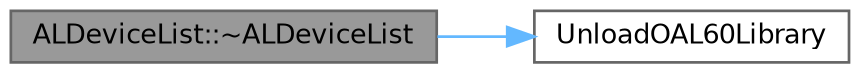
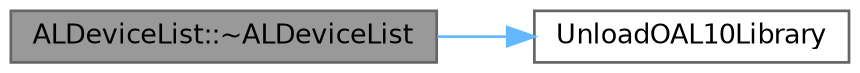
node "UnloadOAL60Library": label "UnloadOAL60Library" -> "UnloadOAL10Library"
